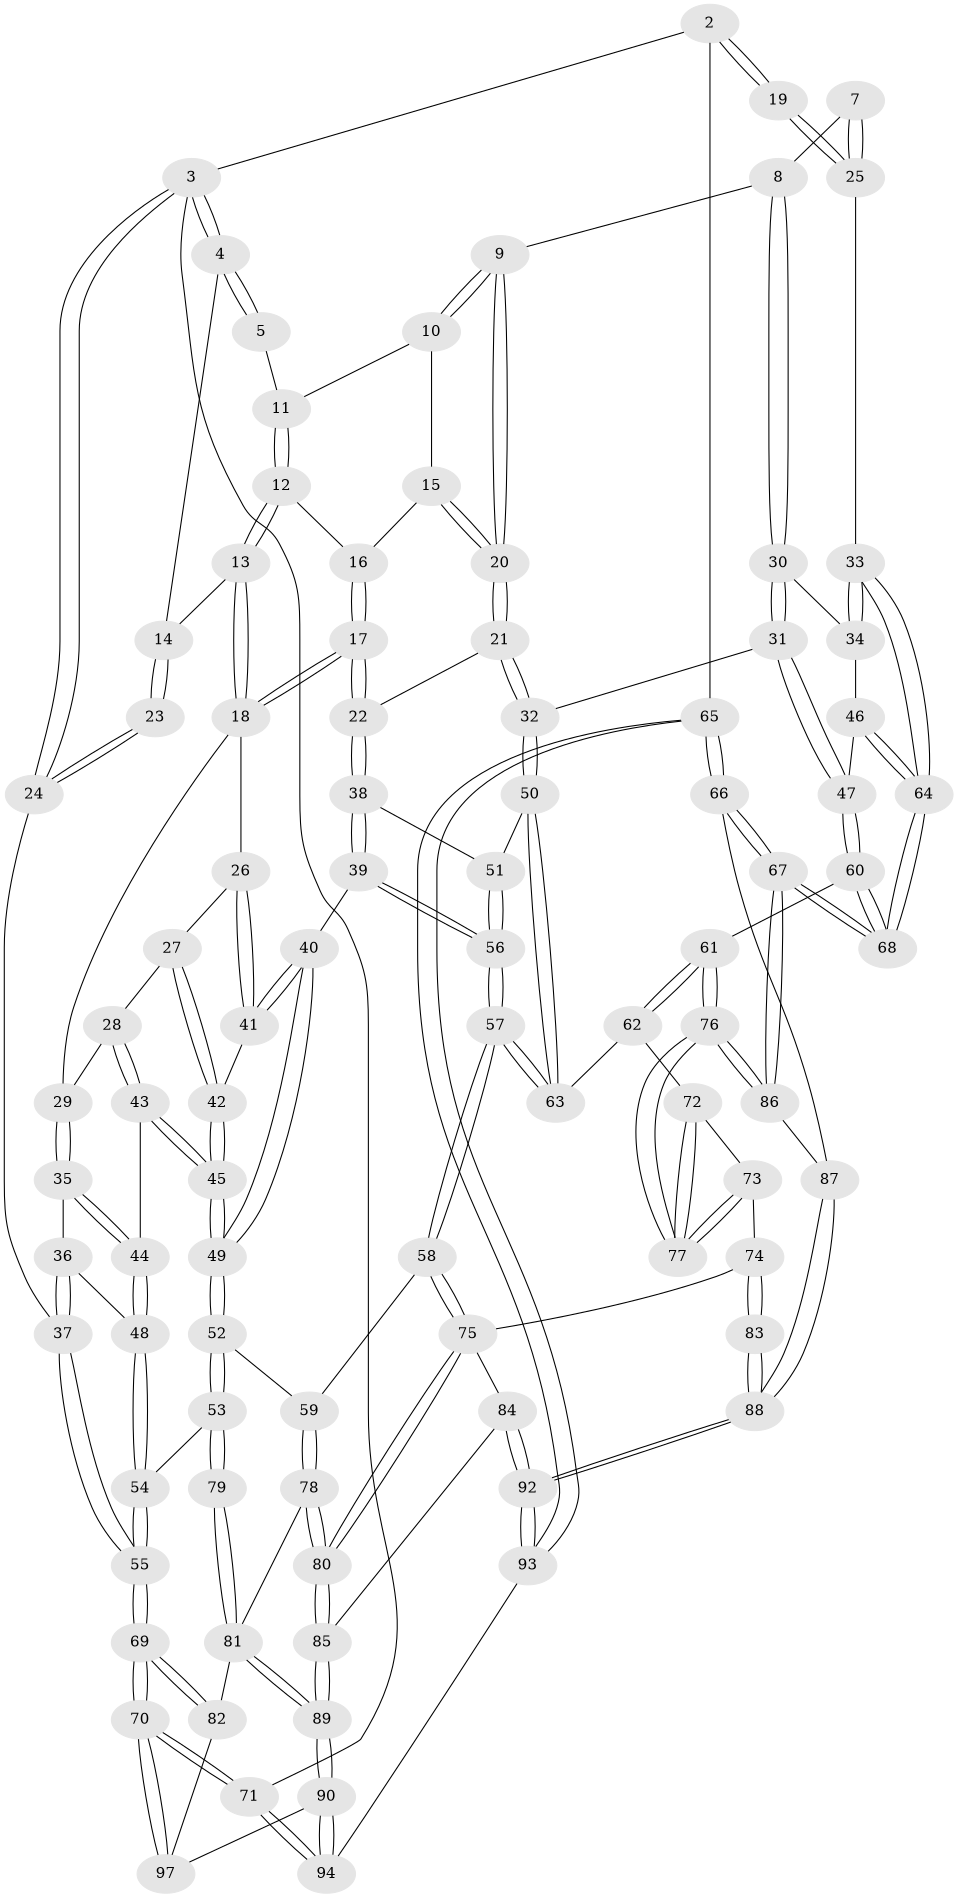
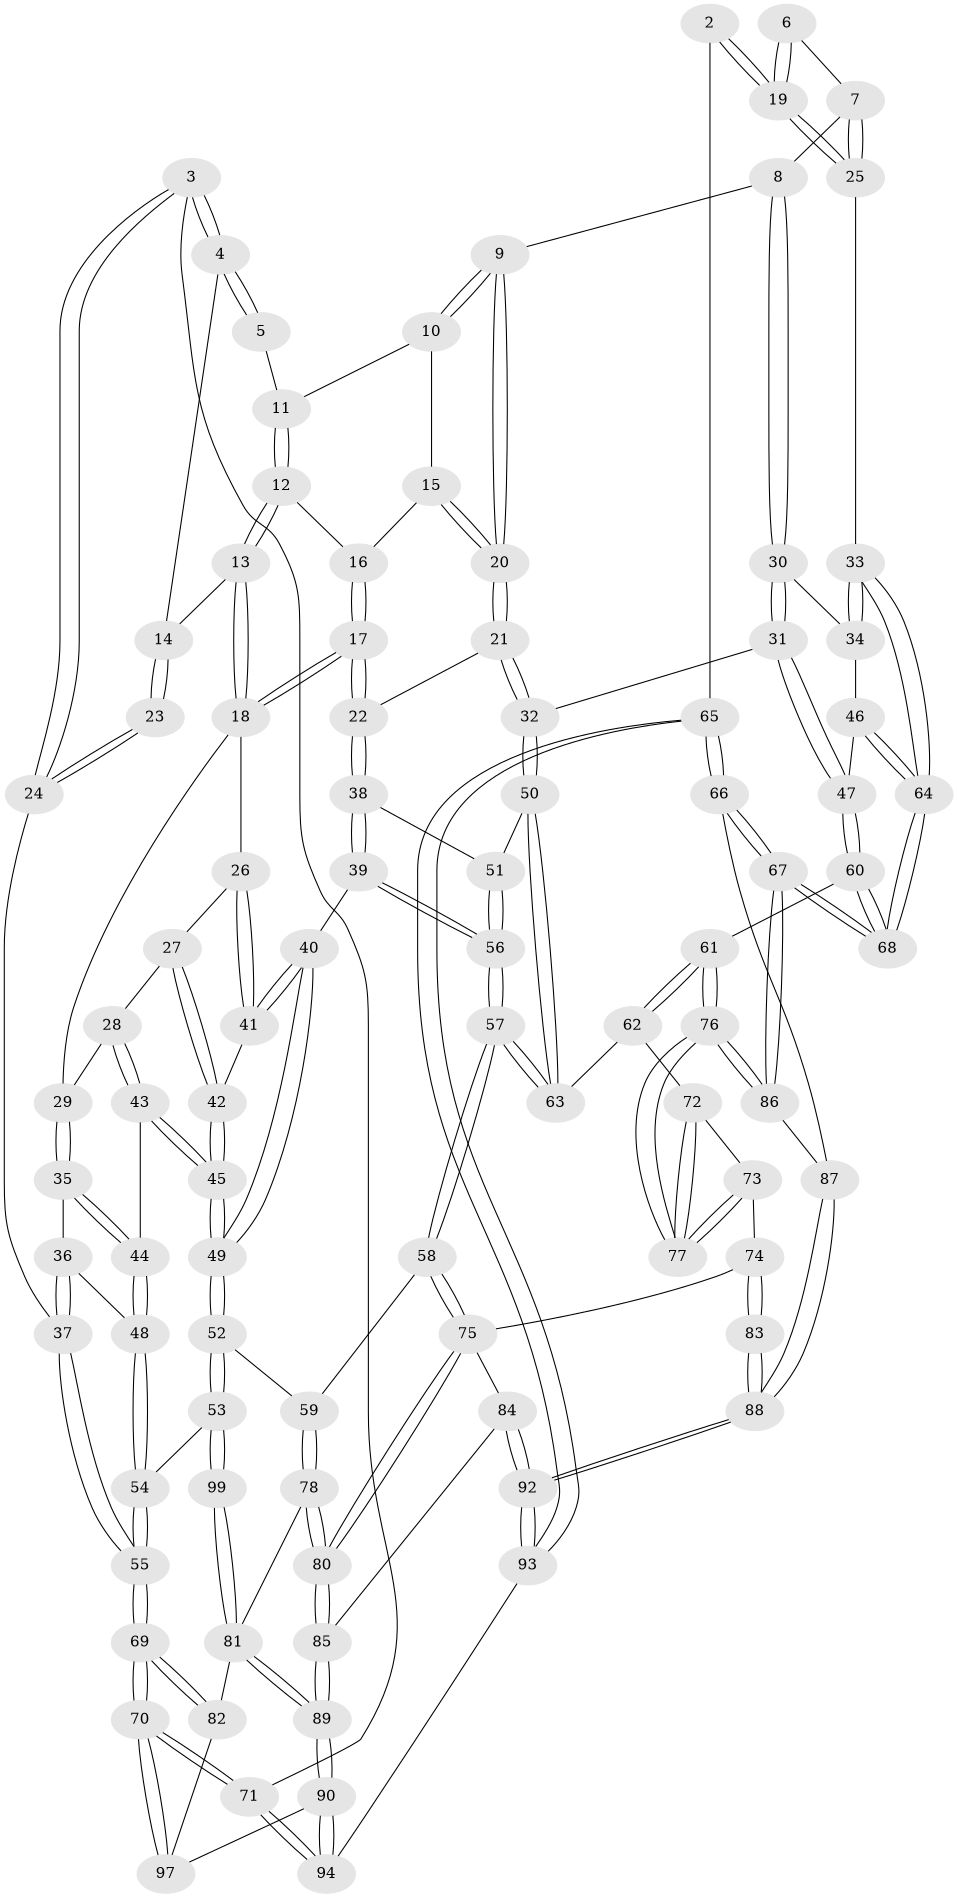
node "6": added
edge "2" -- "3": removed
node "79": label "79" -> "99"
